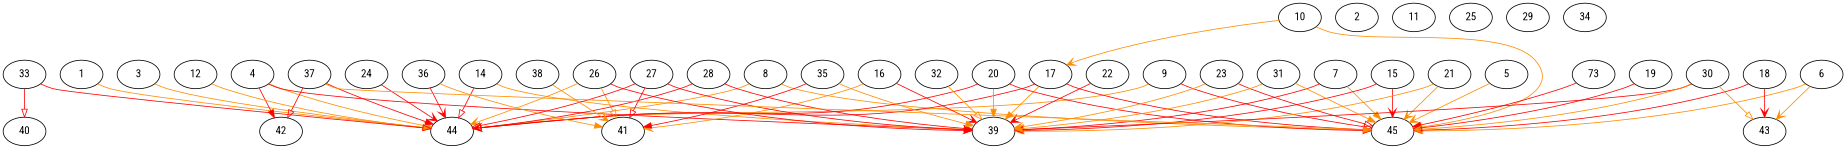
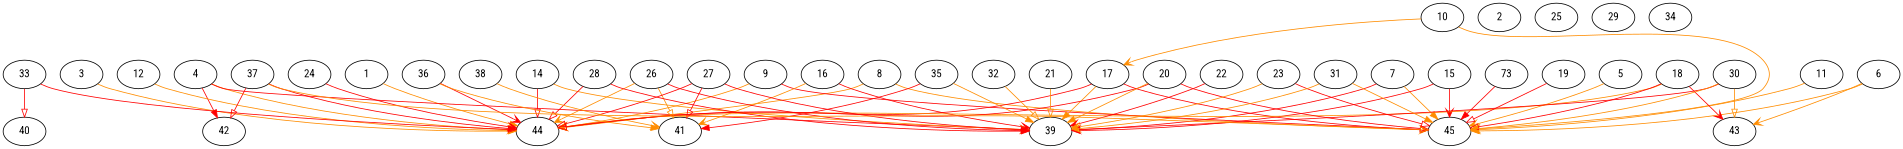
edge "21" -> "45": now "11" -> "45"
edge "37" -> "45": arrowhead normal -> onormal
edge "18" -> "44": added
